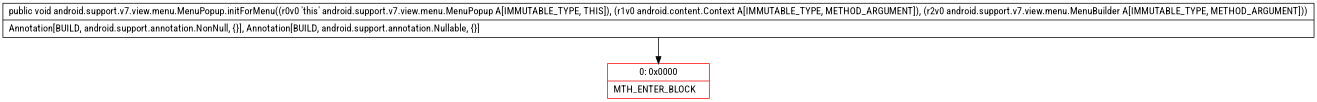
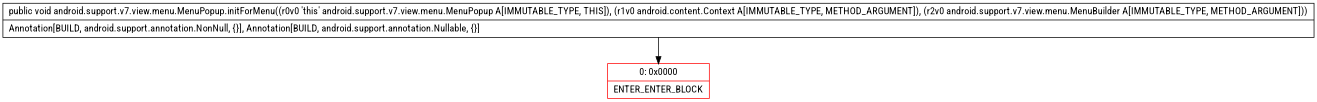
node "0: 0x0000": text "MTH_ENTER_BLOCK" -> "ENTER_ENTER_BLOCK"
